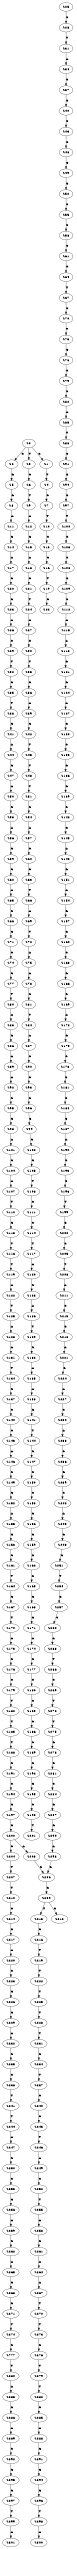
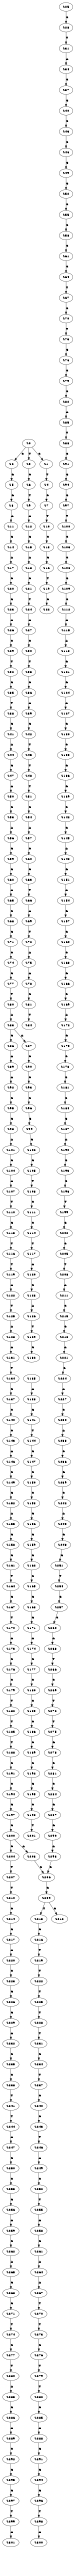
edge "S84" -> "S87": now "S83" -> "S87"
edge "S132" -> "S135": removed, label "A"
node "S777": label "S777" -> "S277"
